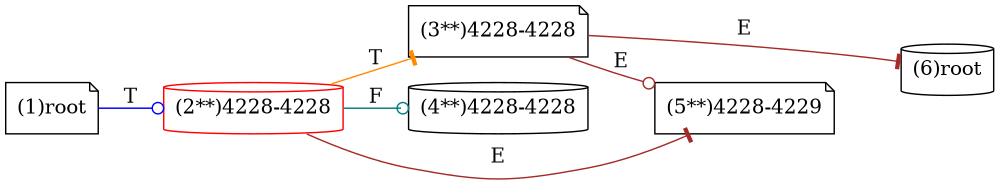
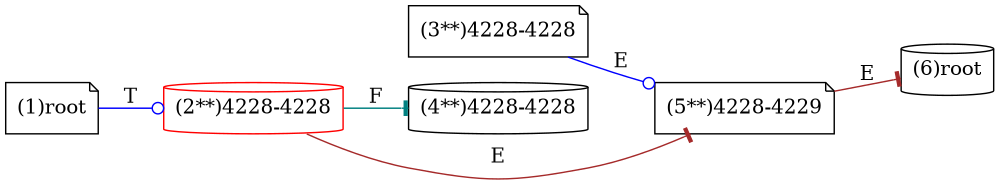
edge "(3**)4228-4228" -> "(6)root": now "(5**)4228-4229" -> "(6)root"
edge "(3**)4228-4228" -> "(5**)4228-4229": color brown -> blue
edge "(2**)4228-4228" -> "(3**)4228-4228": removed, label "T"
edge "(2**)4228-4228" -> "(4**)4228-4228": arrowhead odot -> tee
